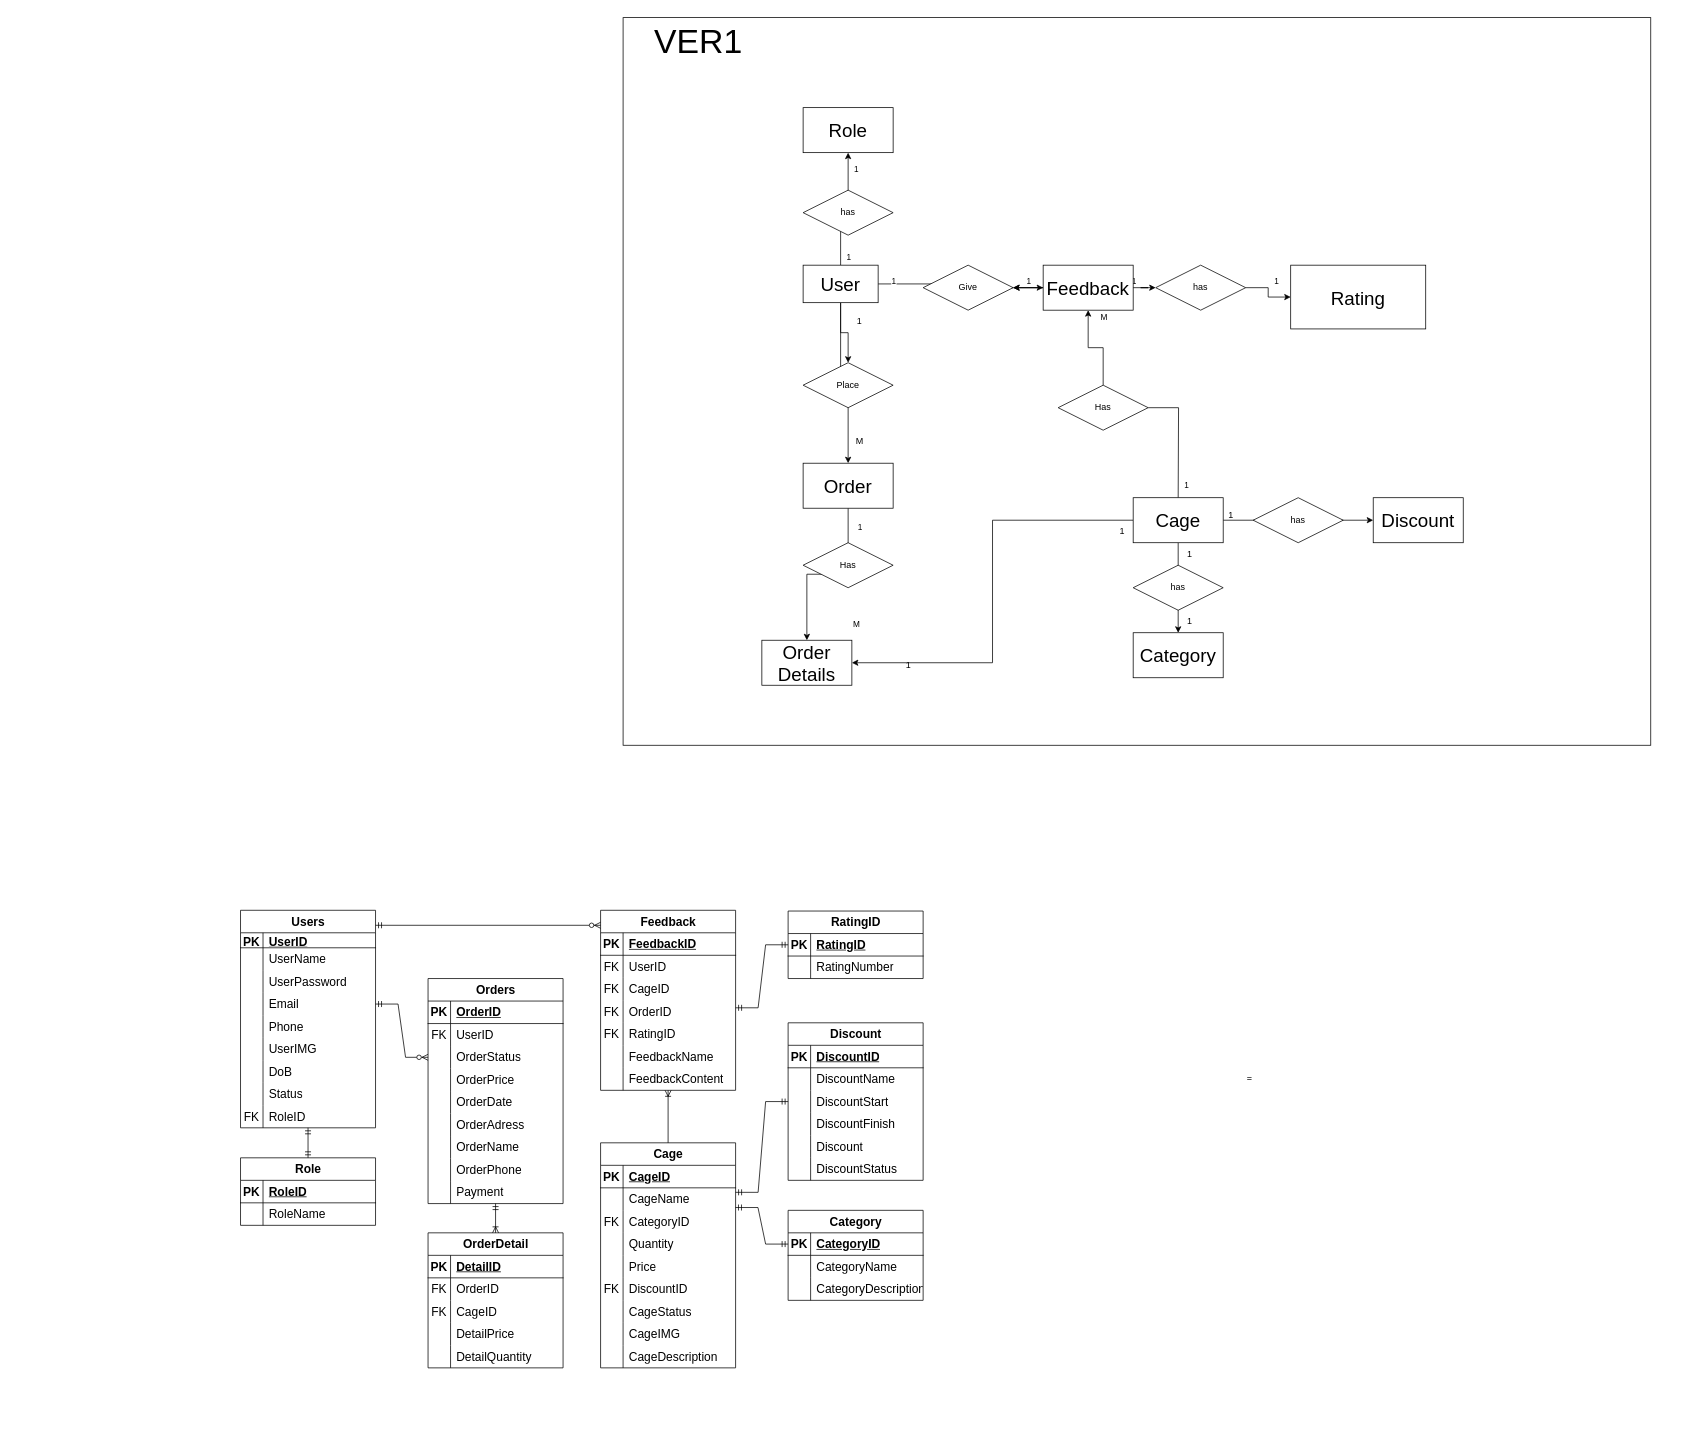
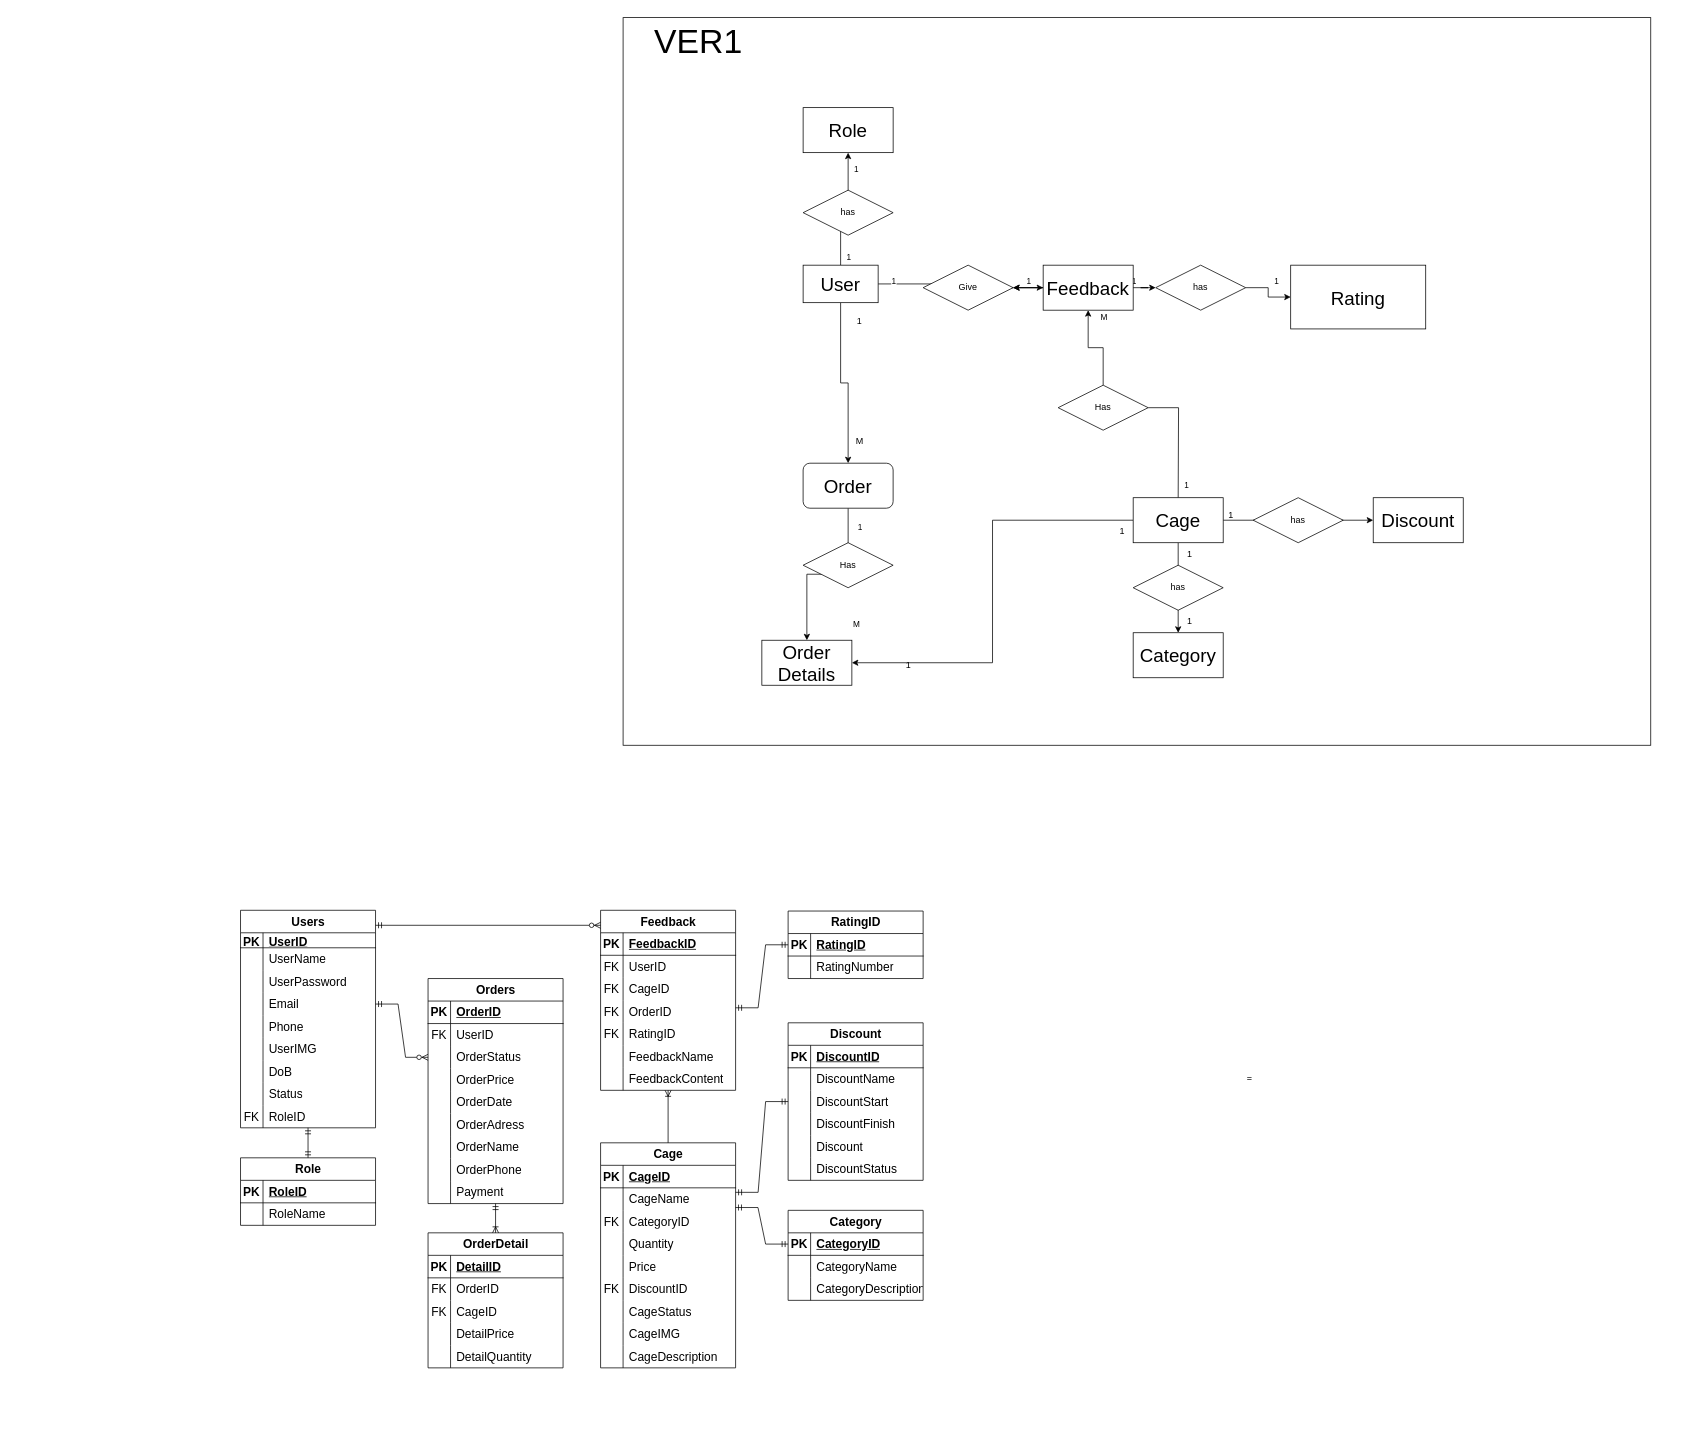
edge "User" -> "Place": removed
node "Place": removed
node "Order": shape rectangle -> rounded rectangle
